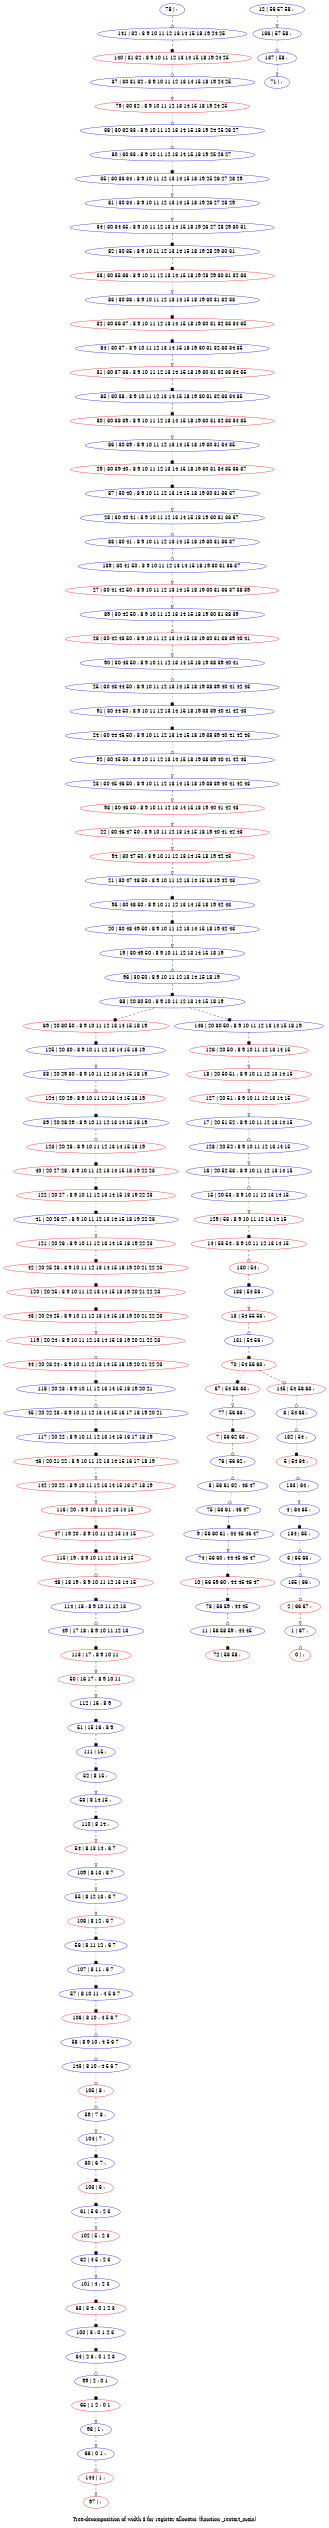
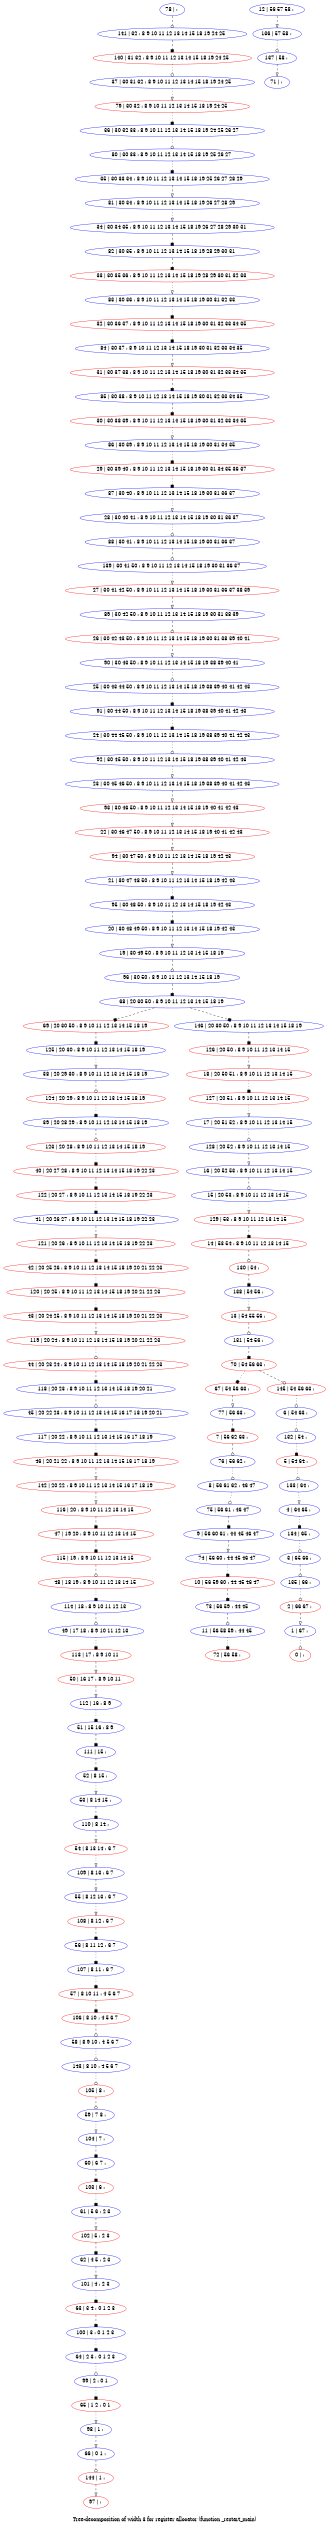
edge "79 | 30 32 : 8 9 10 11 12 13 14 15 18 19 24 25" -> "36 | 30 32 33 : 8 9 10 11 12 13 14 15 18 19 24 25 26 27": arrowhead odot -> box
edge "18 | 20 50 51 : 8 9 10 11 12 13 14 15" -> "127 | 20 51 : 8 9 10 11 12 13 14 15": arrowhead onormal -> box
node "57 | 8 10 11 : 4 5 6 7": color blue -> red
